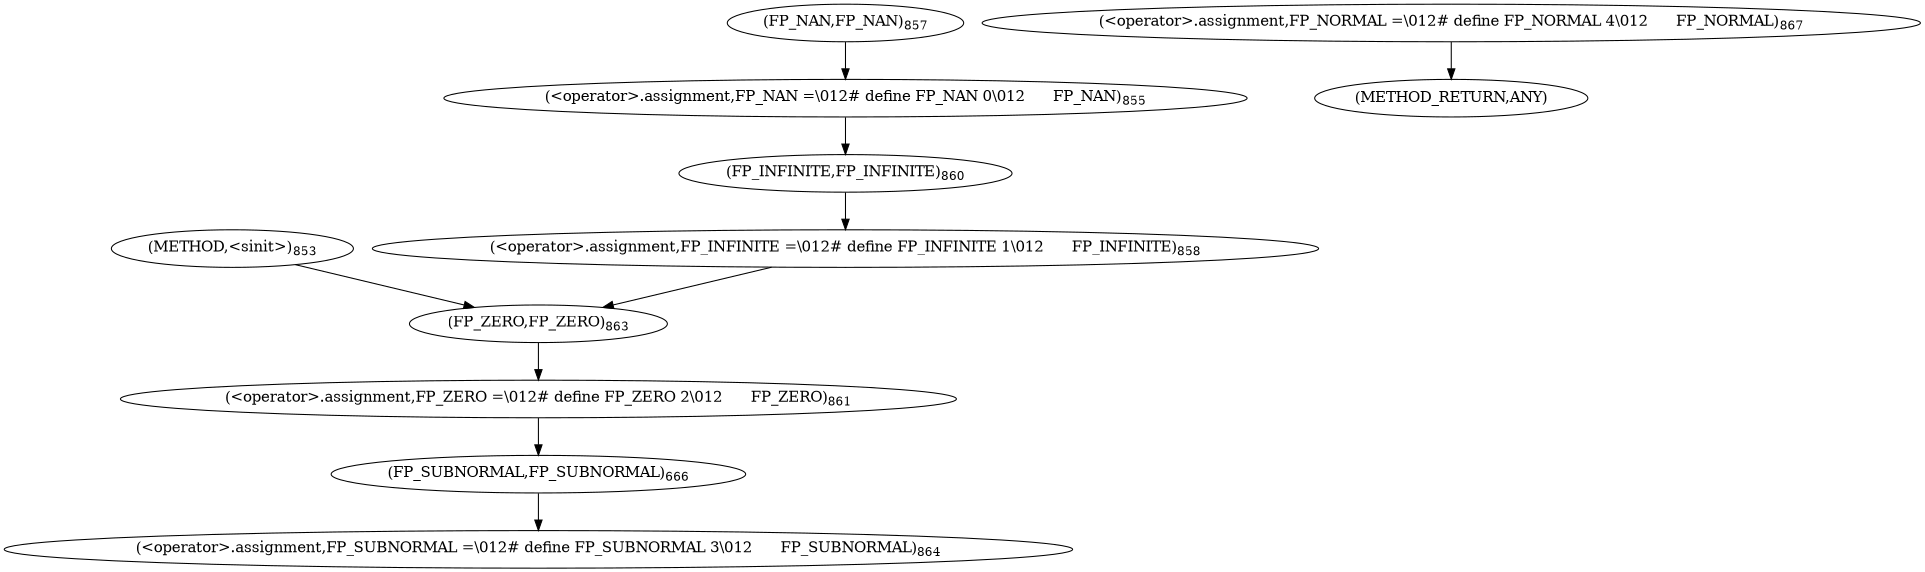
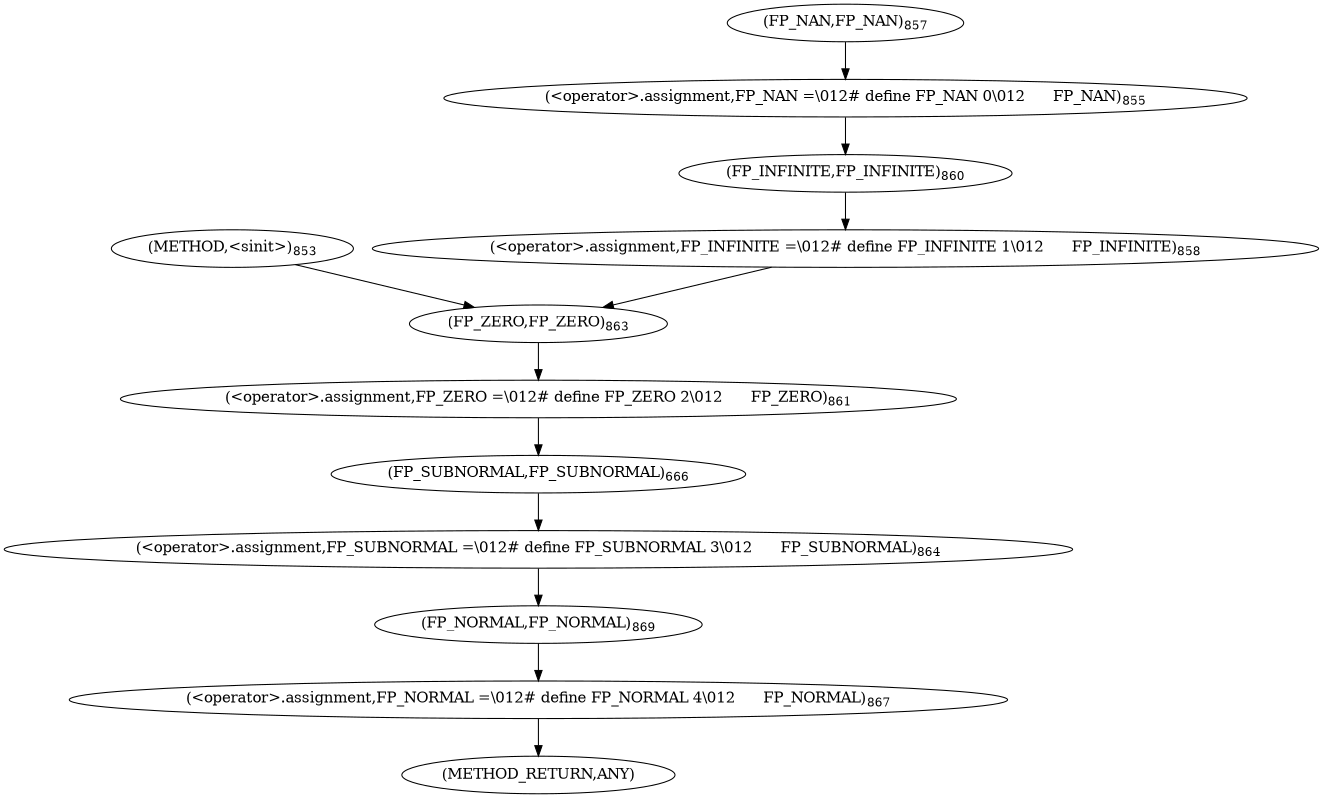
node "(FP_NORMAL,FP_NORMAL)": added
